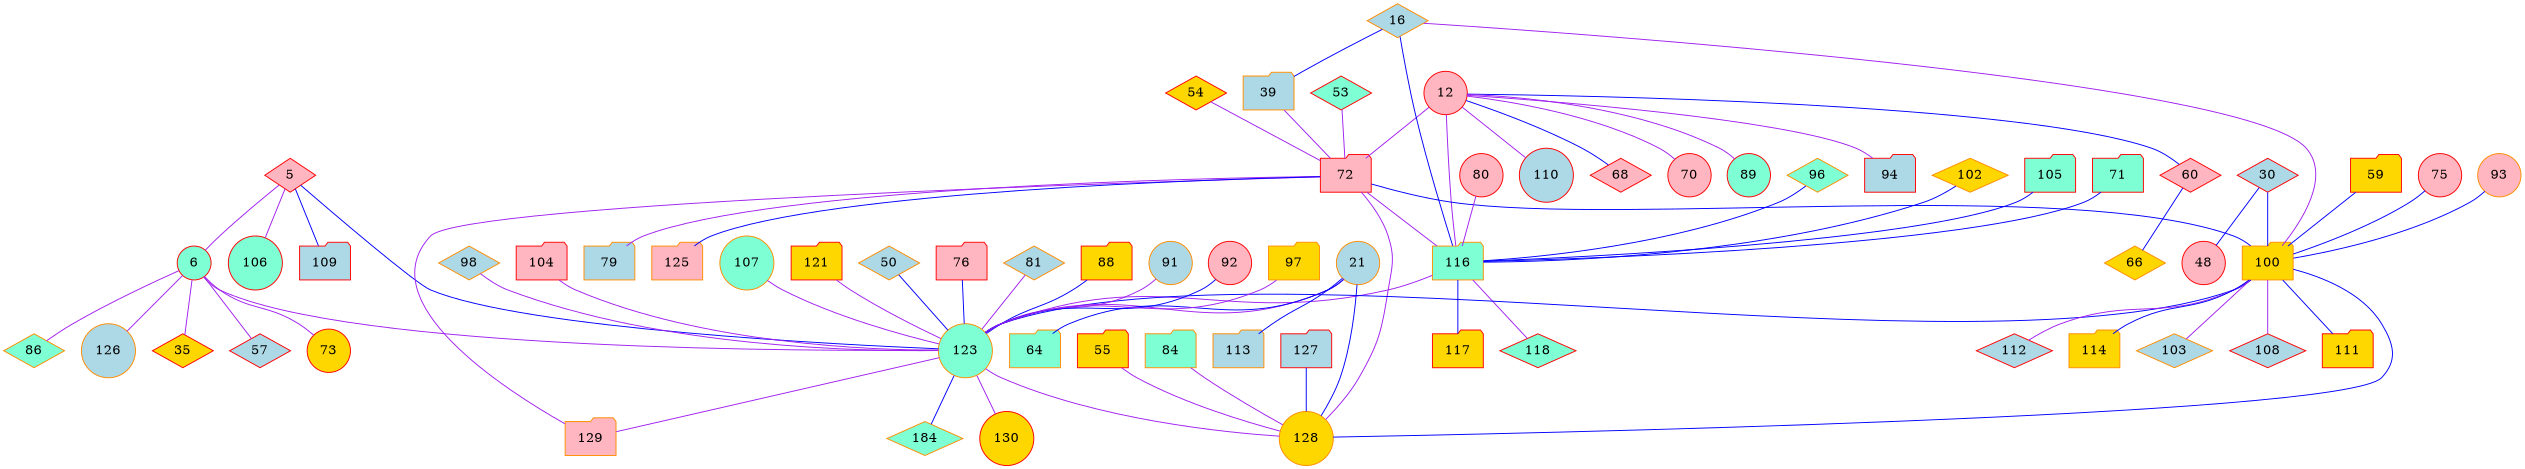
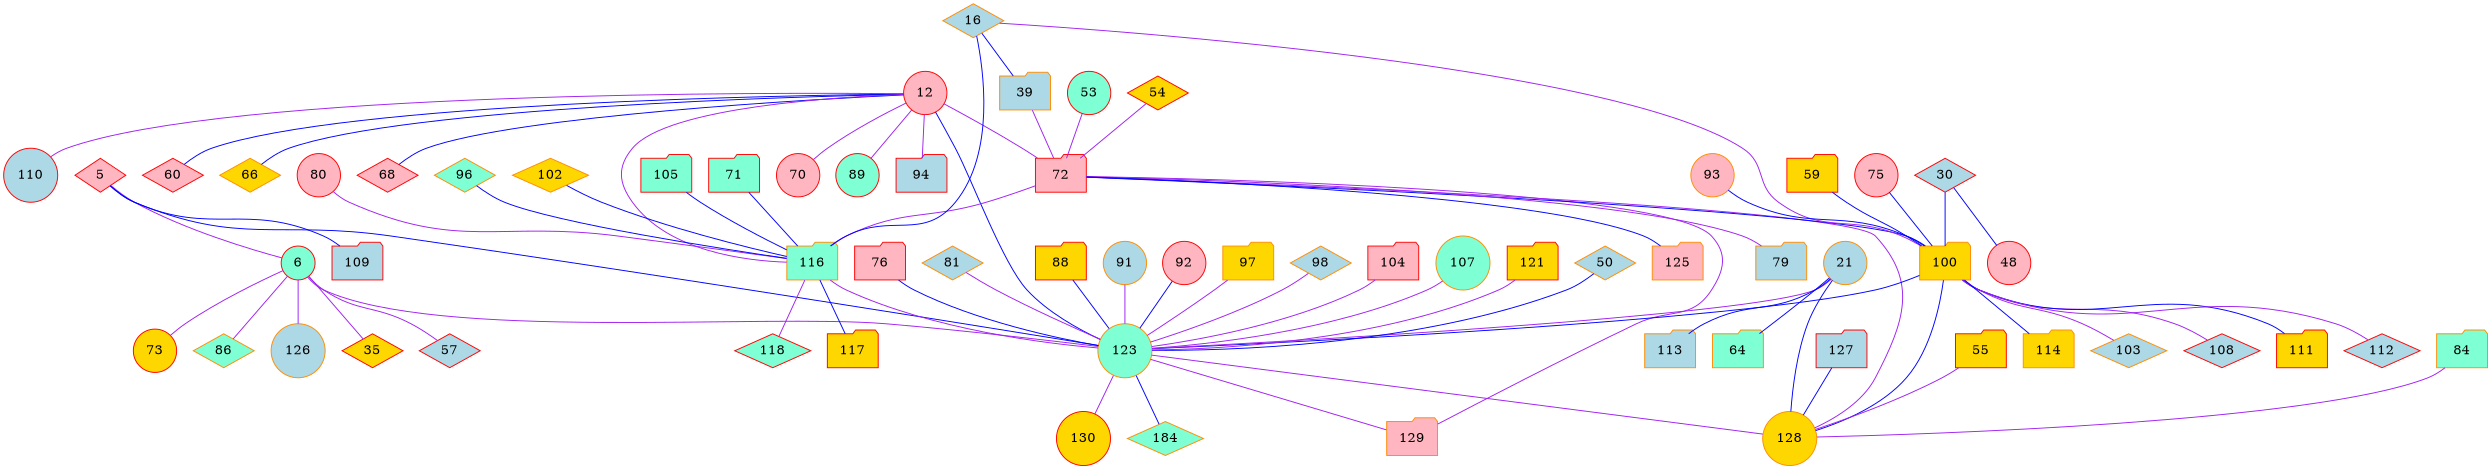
node "53": shape diamond -> circle
edge "60" -- "66": now "12" -- "66"
edge "12" -- "123": added
node "106": removed
